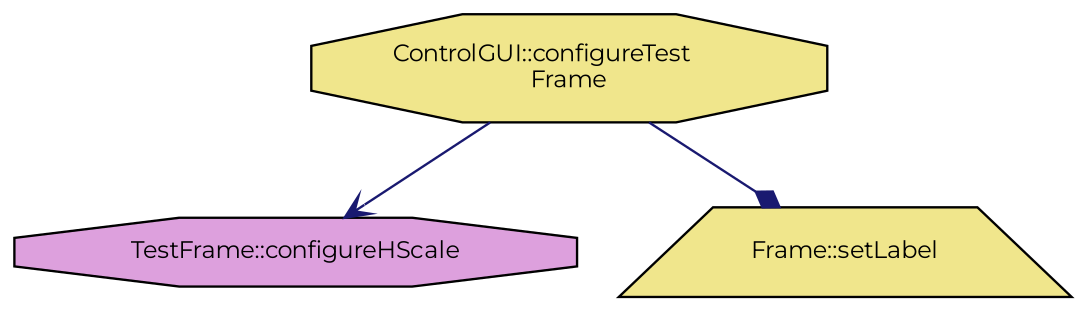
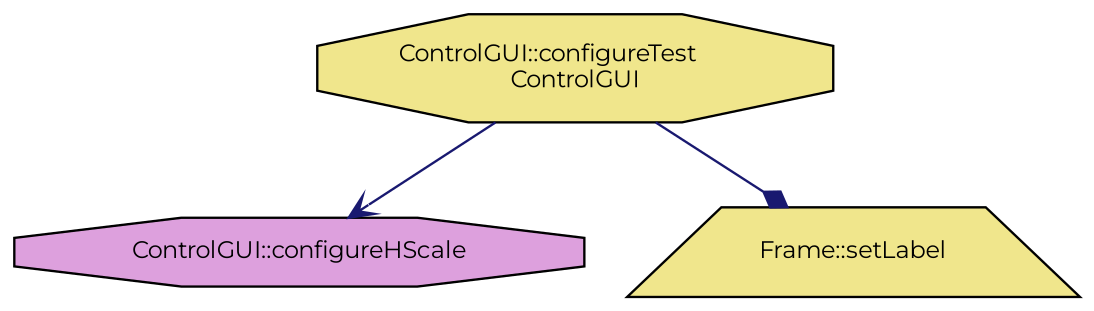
node "ControlGUI::configureTest Frame": label "ControlGUI::configureTest Frame" -> "ControlGUI::configureTest ControlGUI"
node "TestFrame::configureHScale": label "TestFrame::configureHScale" -> "ControlGUI::configureHScale"
